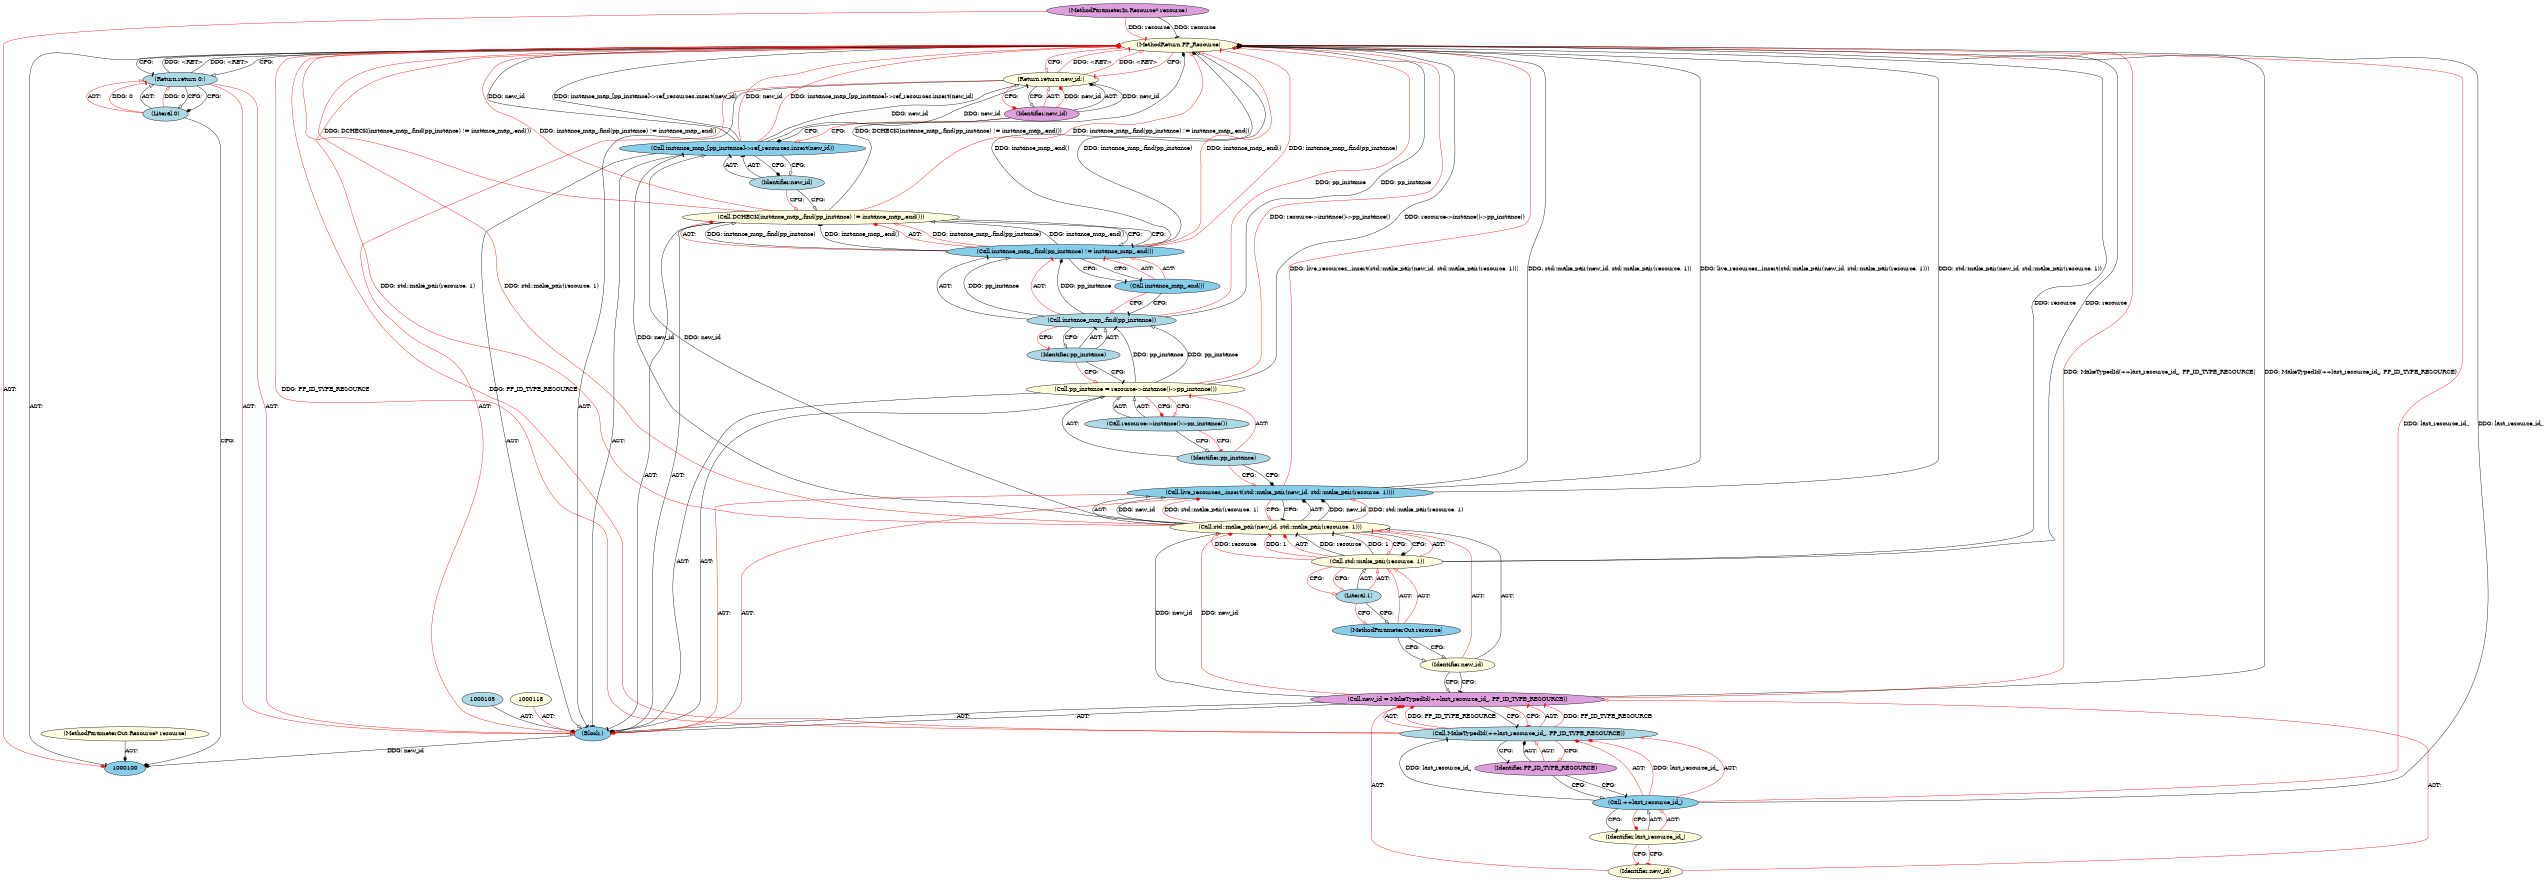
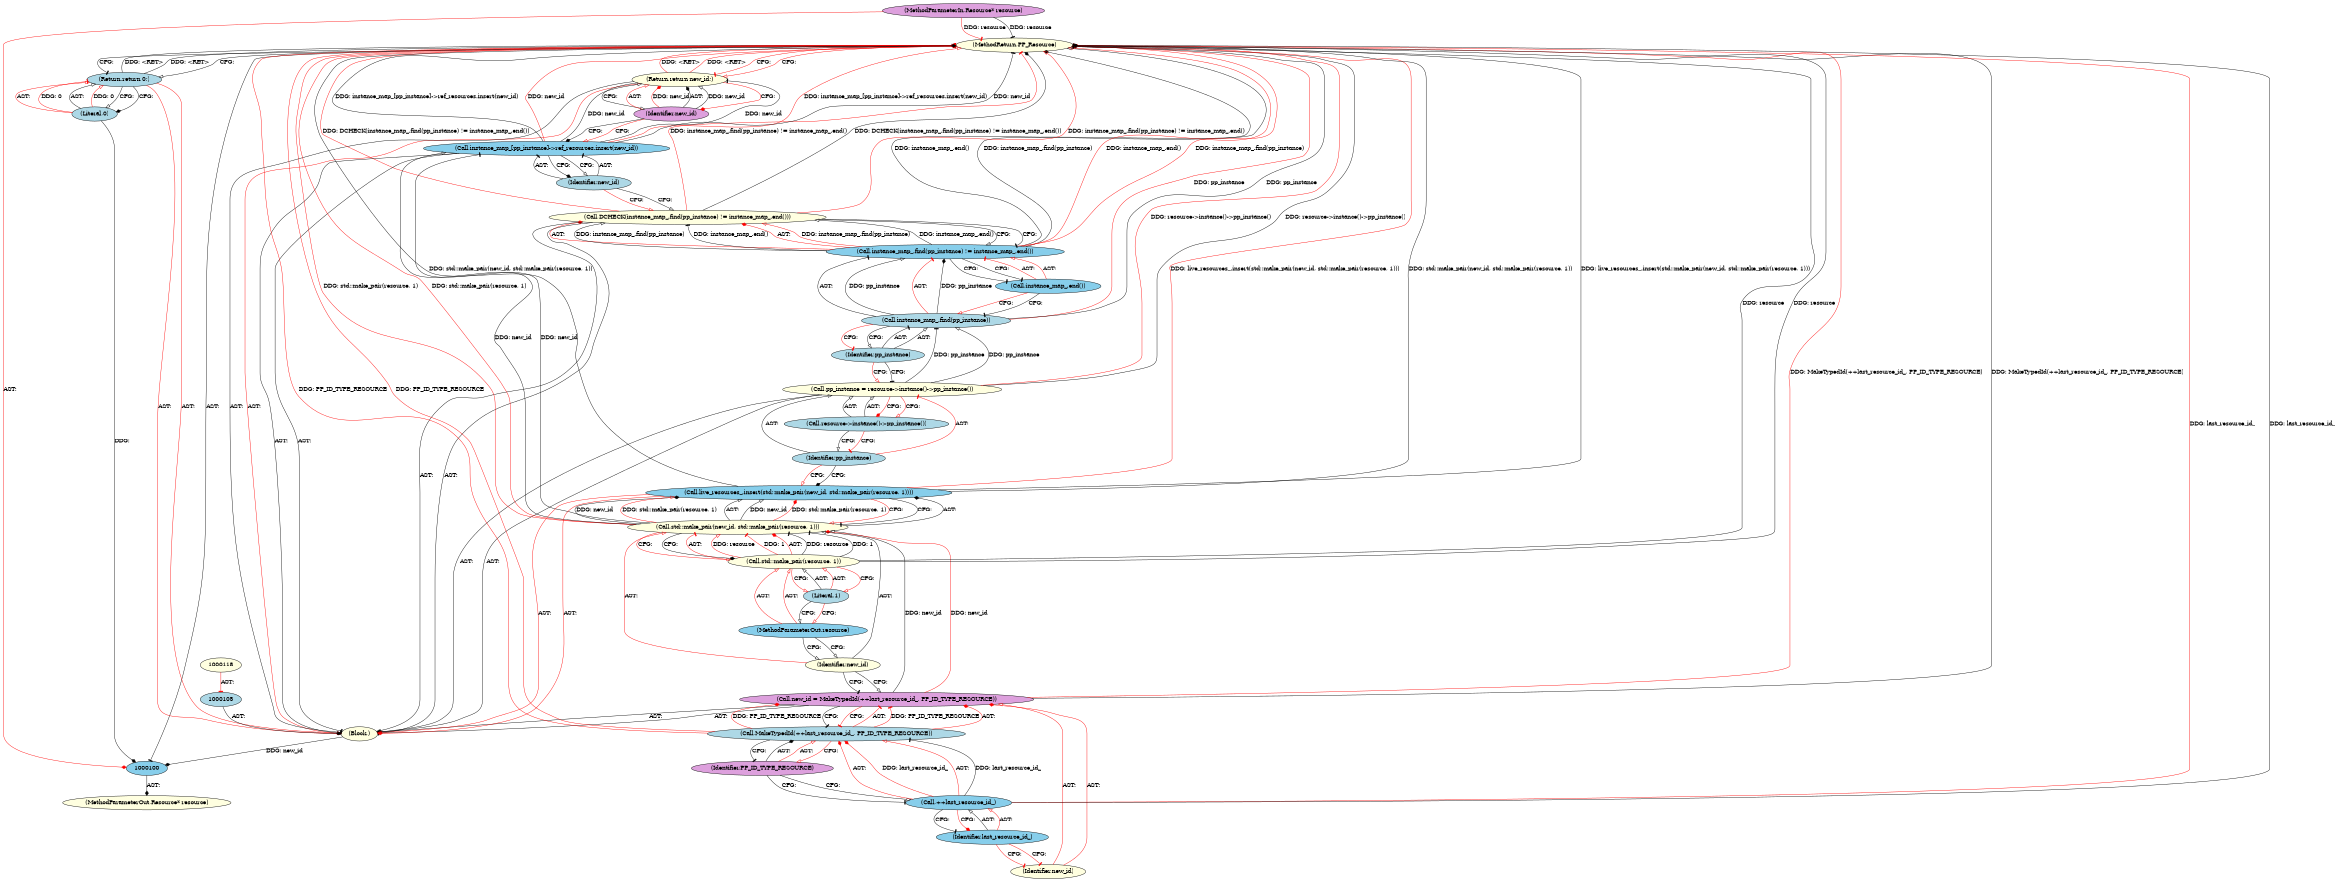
edge "(Literal,0)" -> "1000100": label "CFG: " -> "DDG: "
edge "1000118" -> "(Block,)": now "1000118" -> "1000105"
node "(Block,)": fillcolor skyblue -> lightyellow
edge "(MethodParameterOut,Resource* resource)" -> "1000100": reversed
node "(Identifier,last_resource_id_)": fillcolor lightyellow -> skyblue
